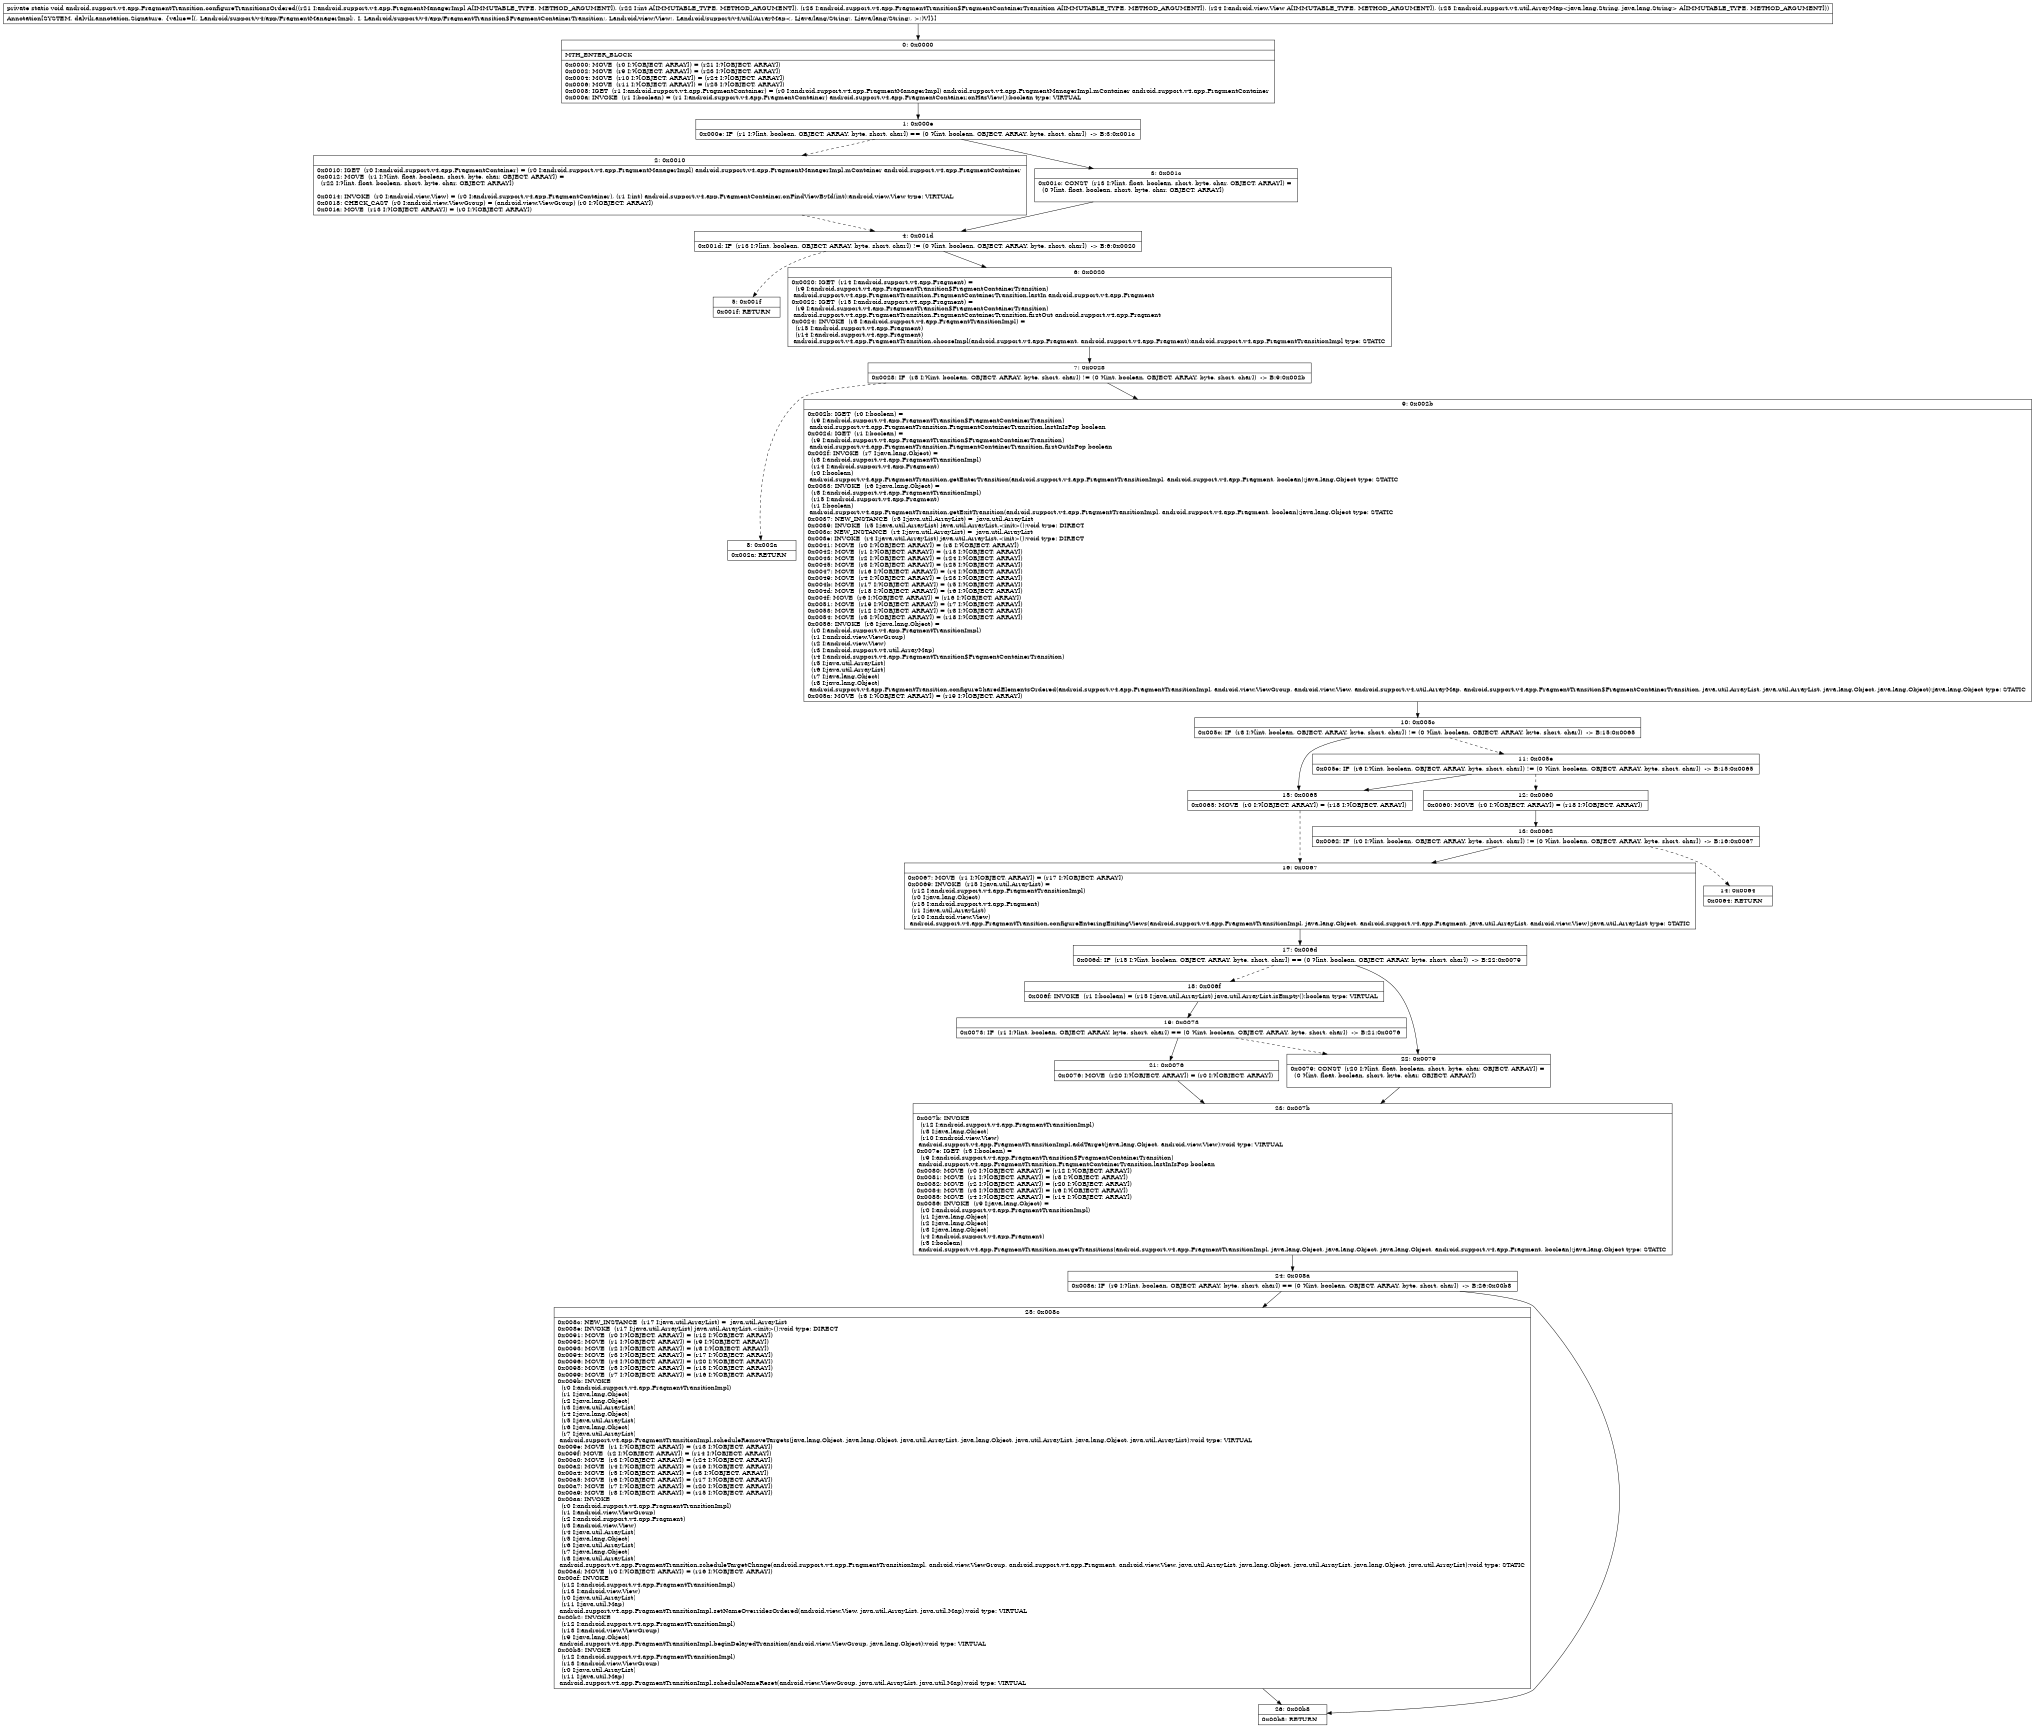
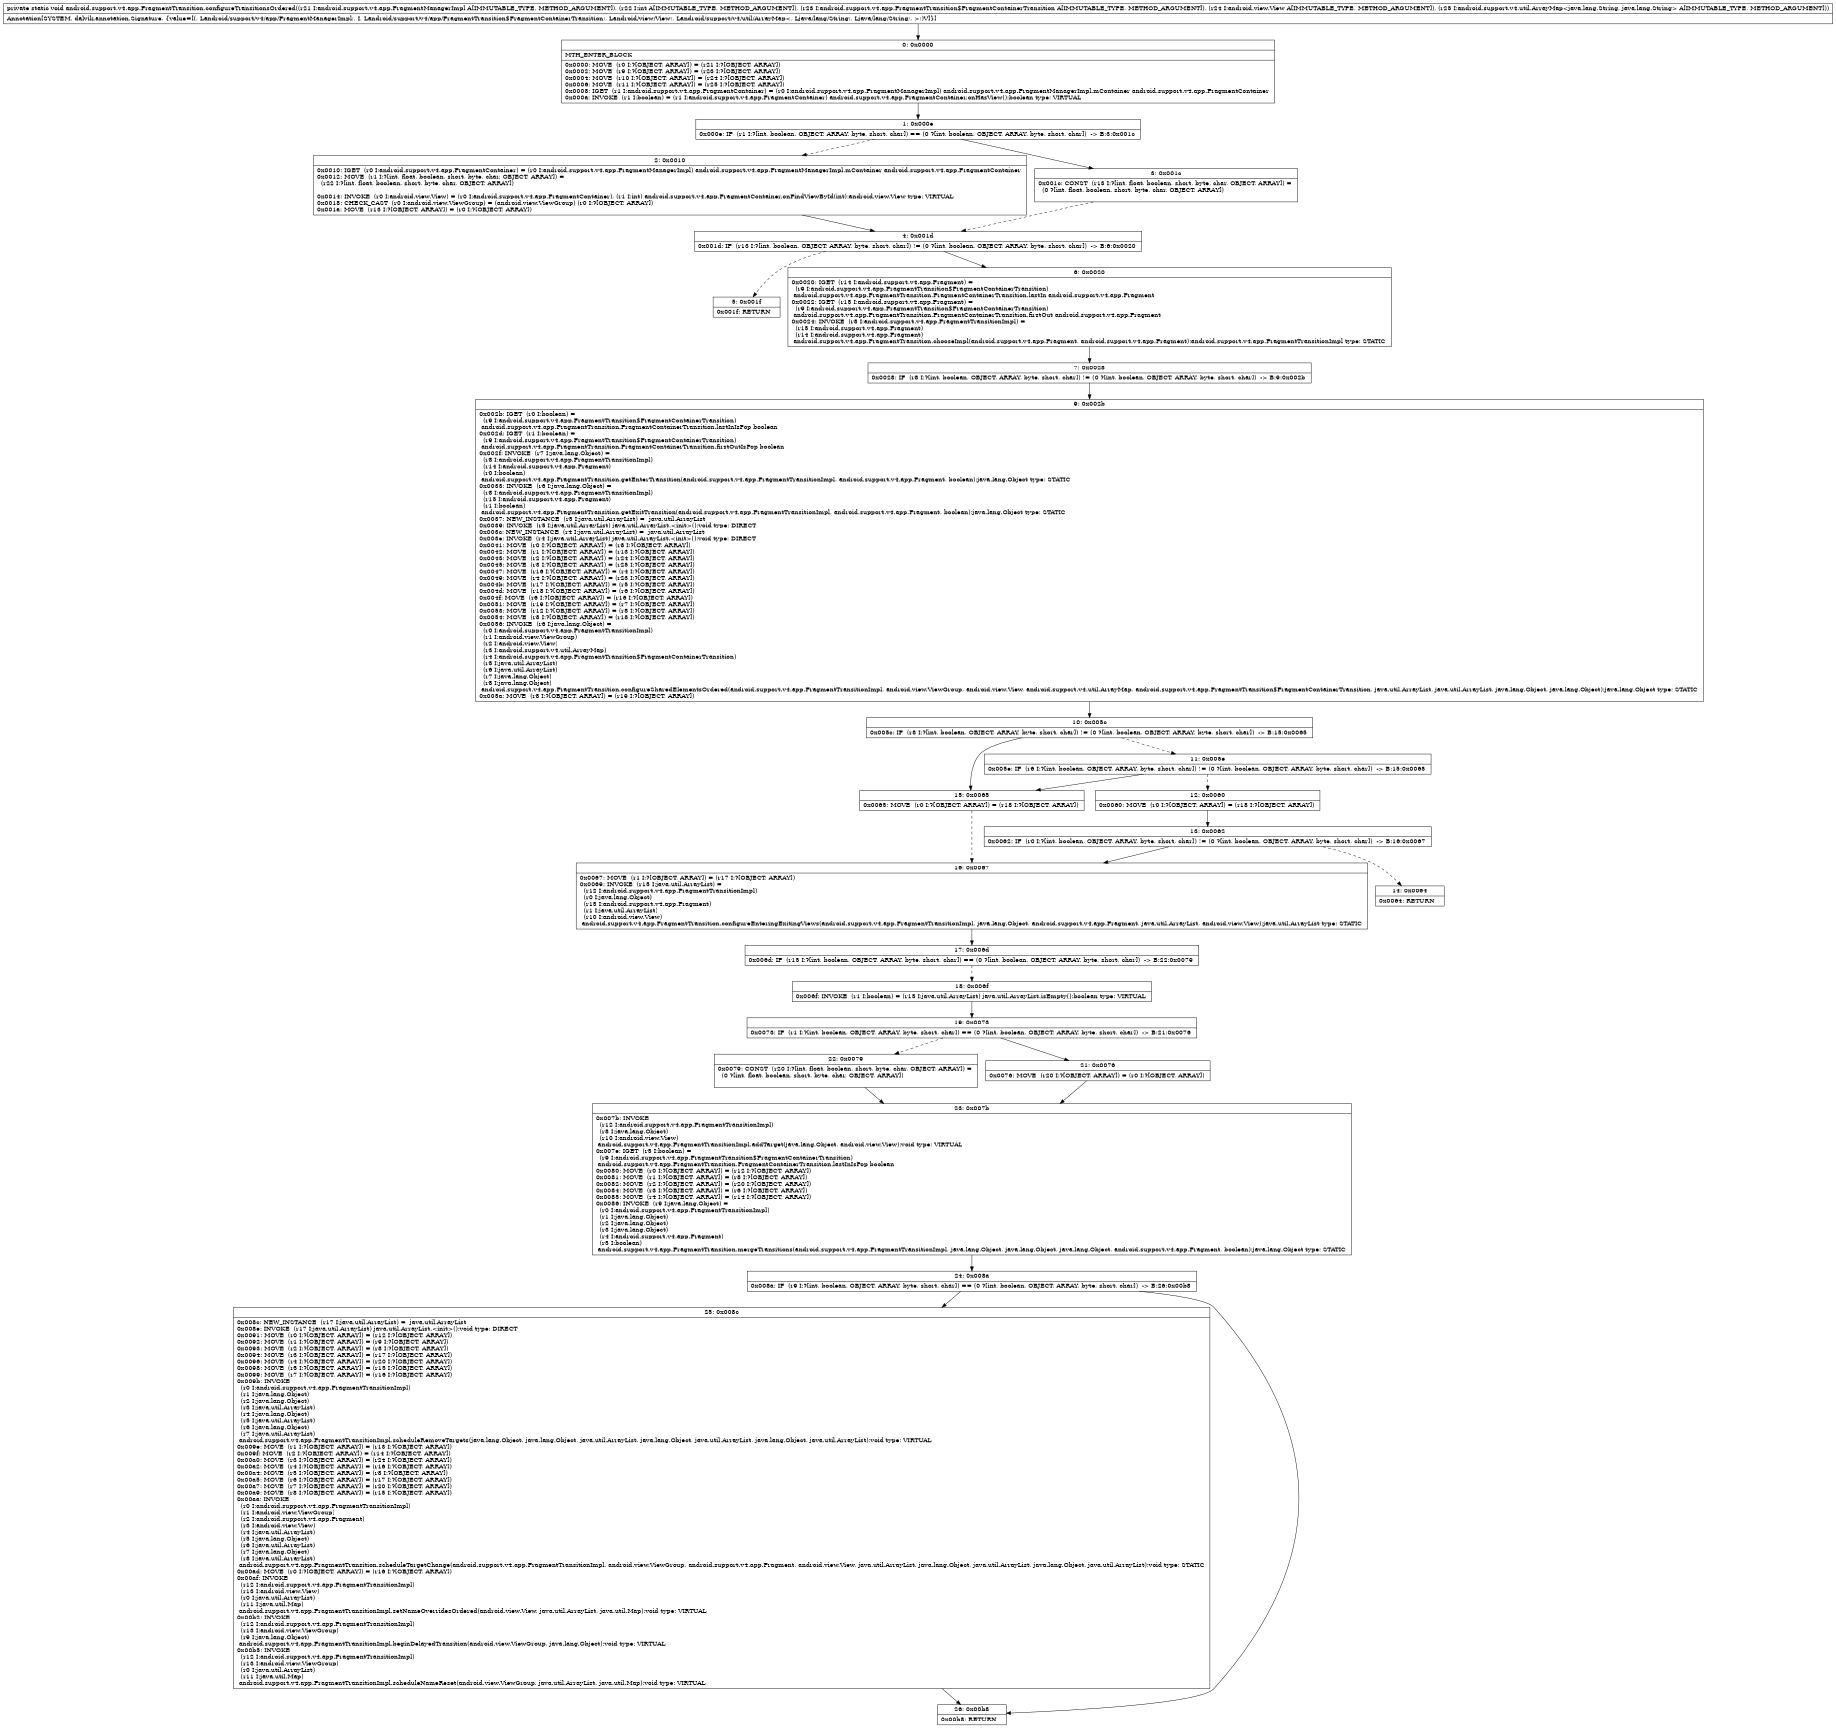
edge "3: 0x001c" -> "4: 0x001d": style solid -> dashed
edge "2: 0x0010" -> "4: 0x001d": style dashed -> solid
node "8: 0x002a": removed
edge "17: 0x006d" -> "22: 0x0079": removed
